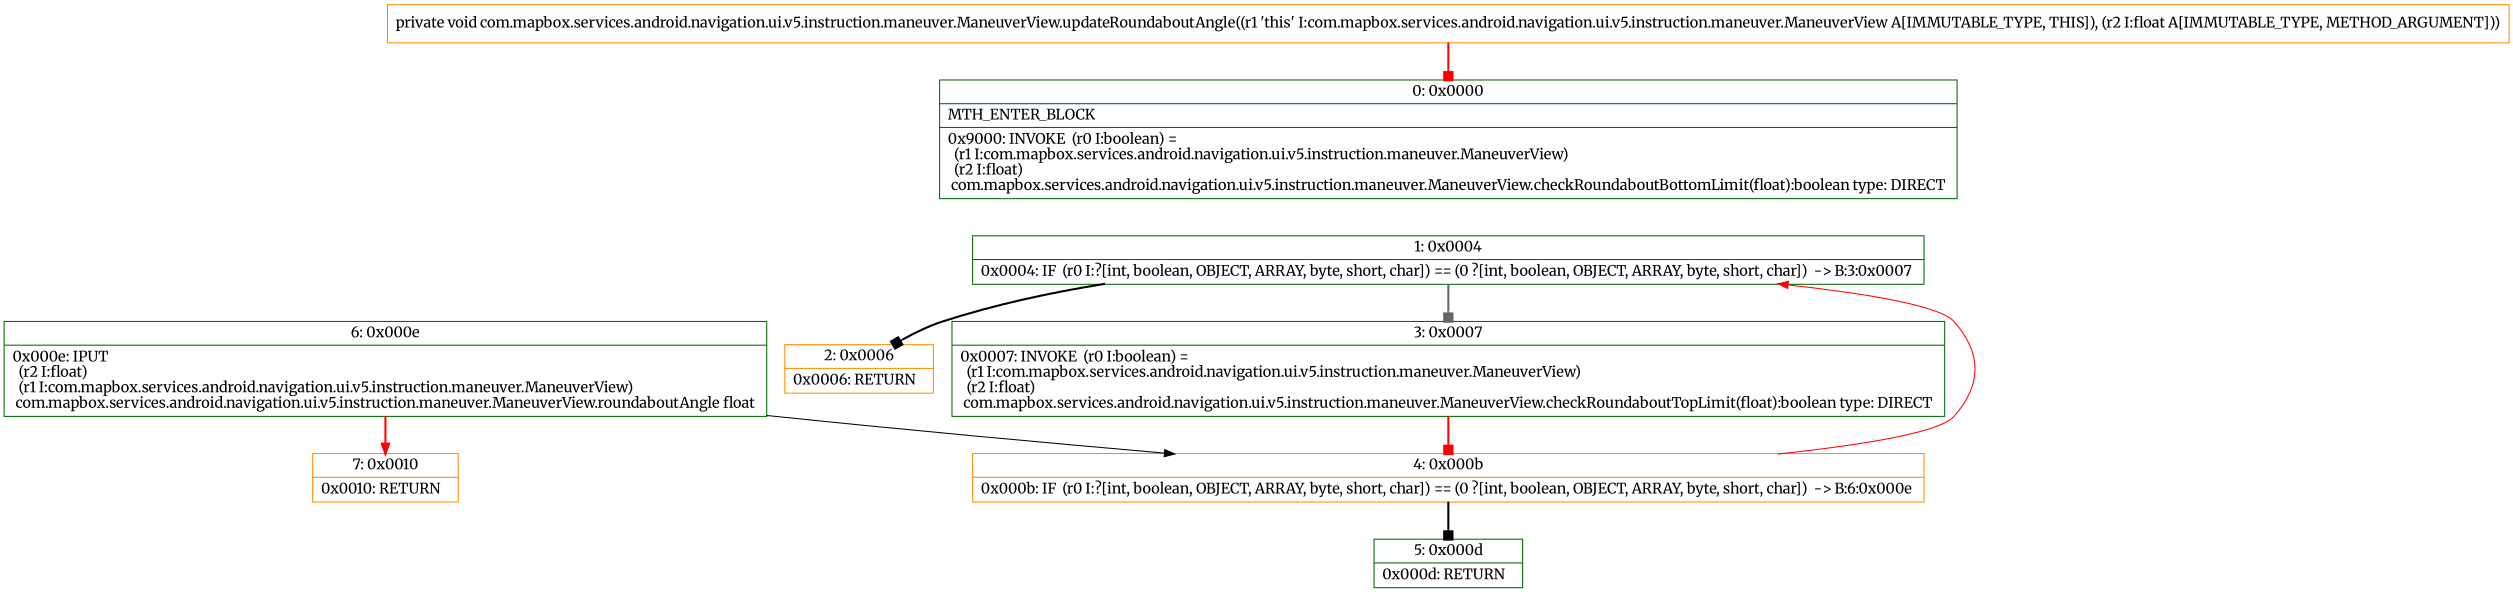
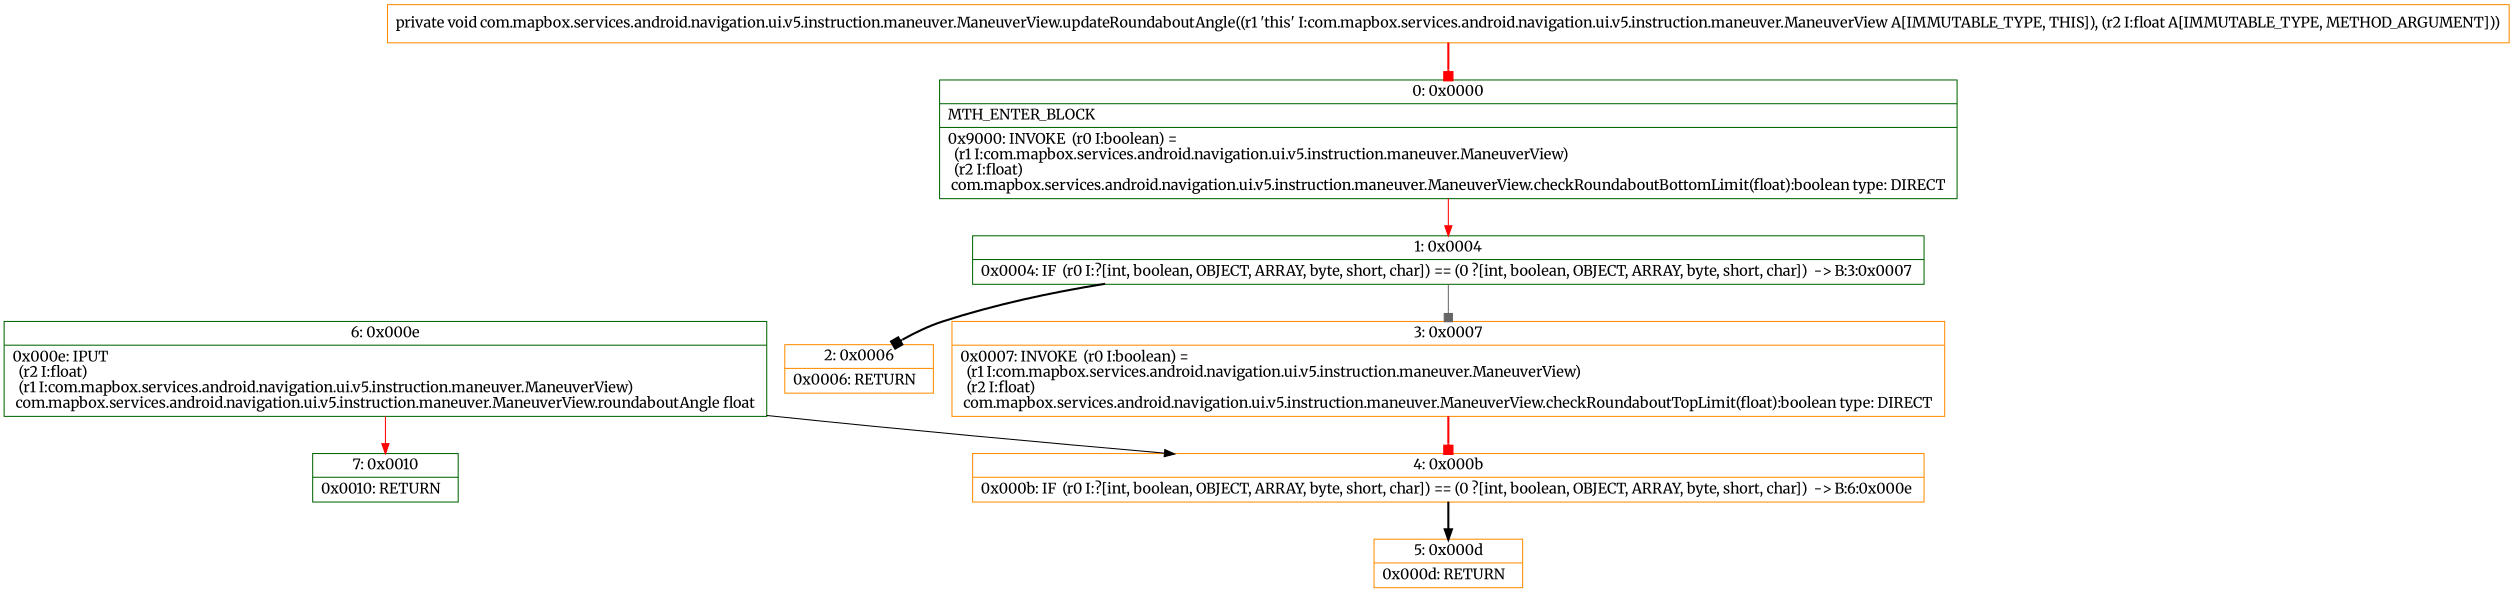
edge "1: 0x0004" -> "3: 0x0007": style bold -> solid
node "3: 0x0007": color darkgreen -> darkorange
edge "4: 0x000b" -> "1: 0x0004": now "0: 0x0000" -> "1: 0x0004"
edge "6: 0x000e" -> "7: 0x0010": style bold -> solid
node "7: 0x0010": color darkorange -> darkgreen
edge "4: 0x000b" -> "5: 0x000d": arrowhead box -> normal
node "5: 0x000d": color darkgreen -> darkorange
